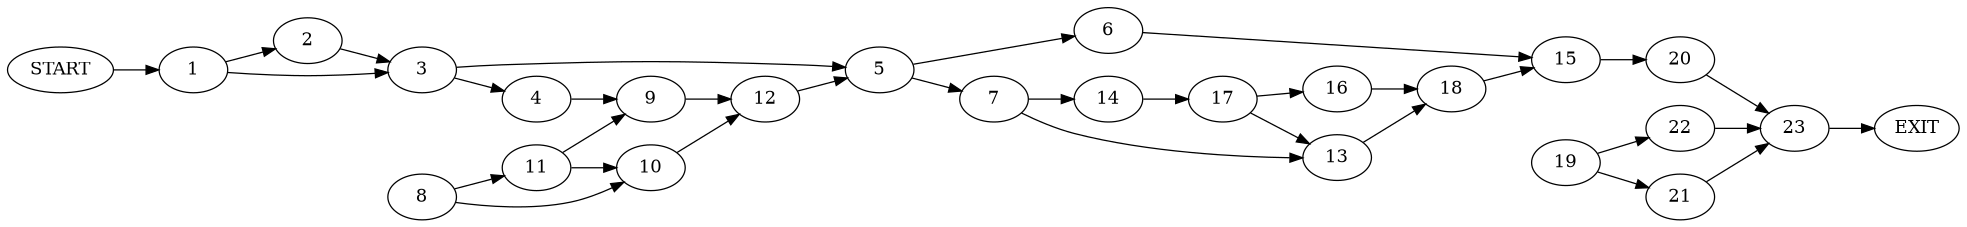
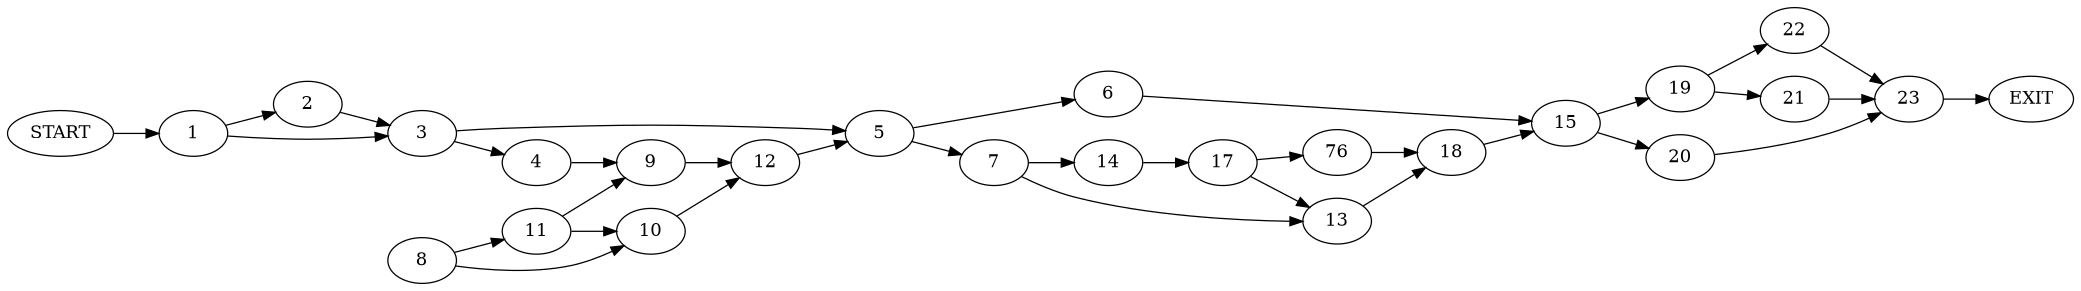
node "16": label "16" -> "76"
edge "15" -> "19": added
